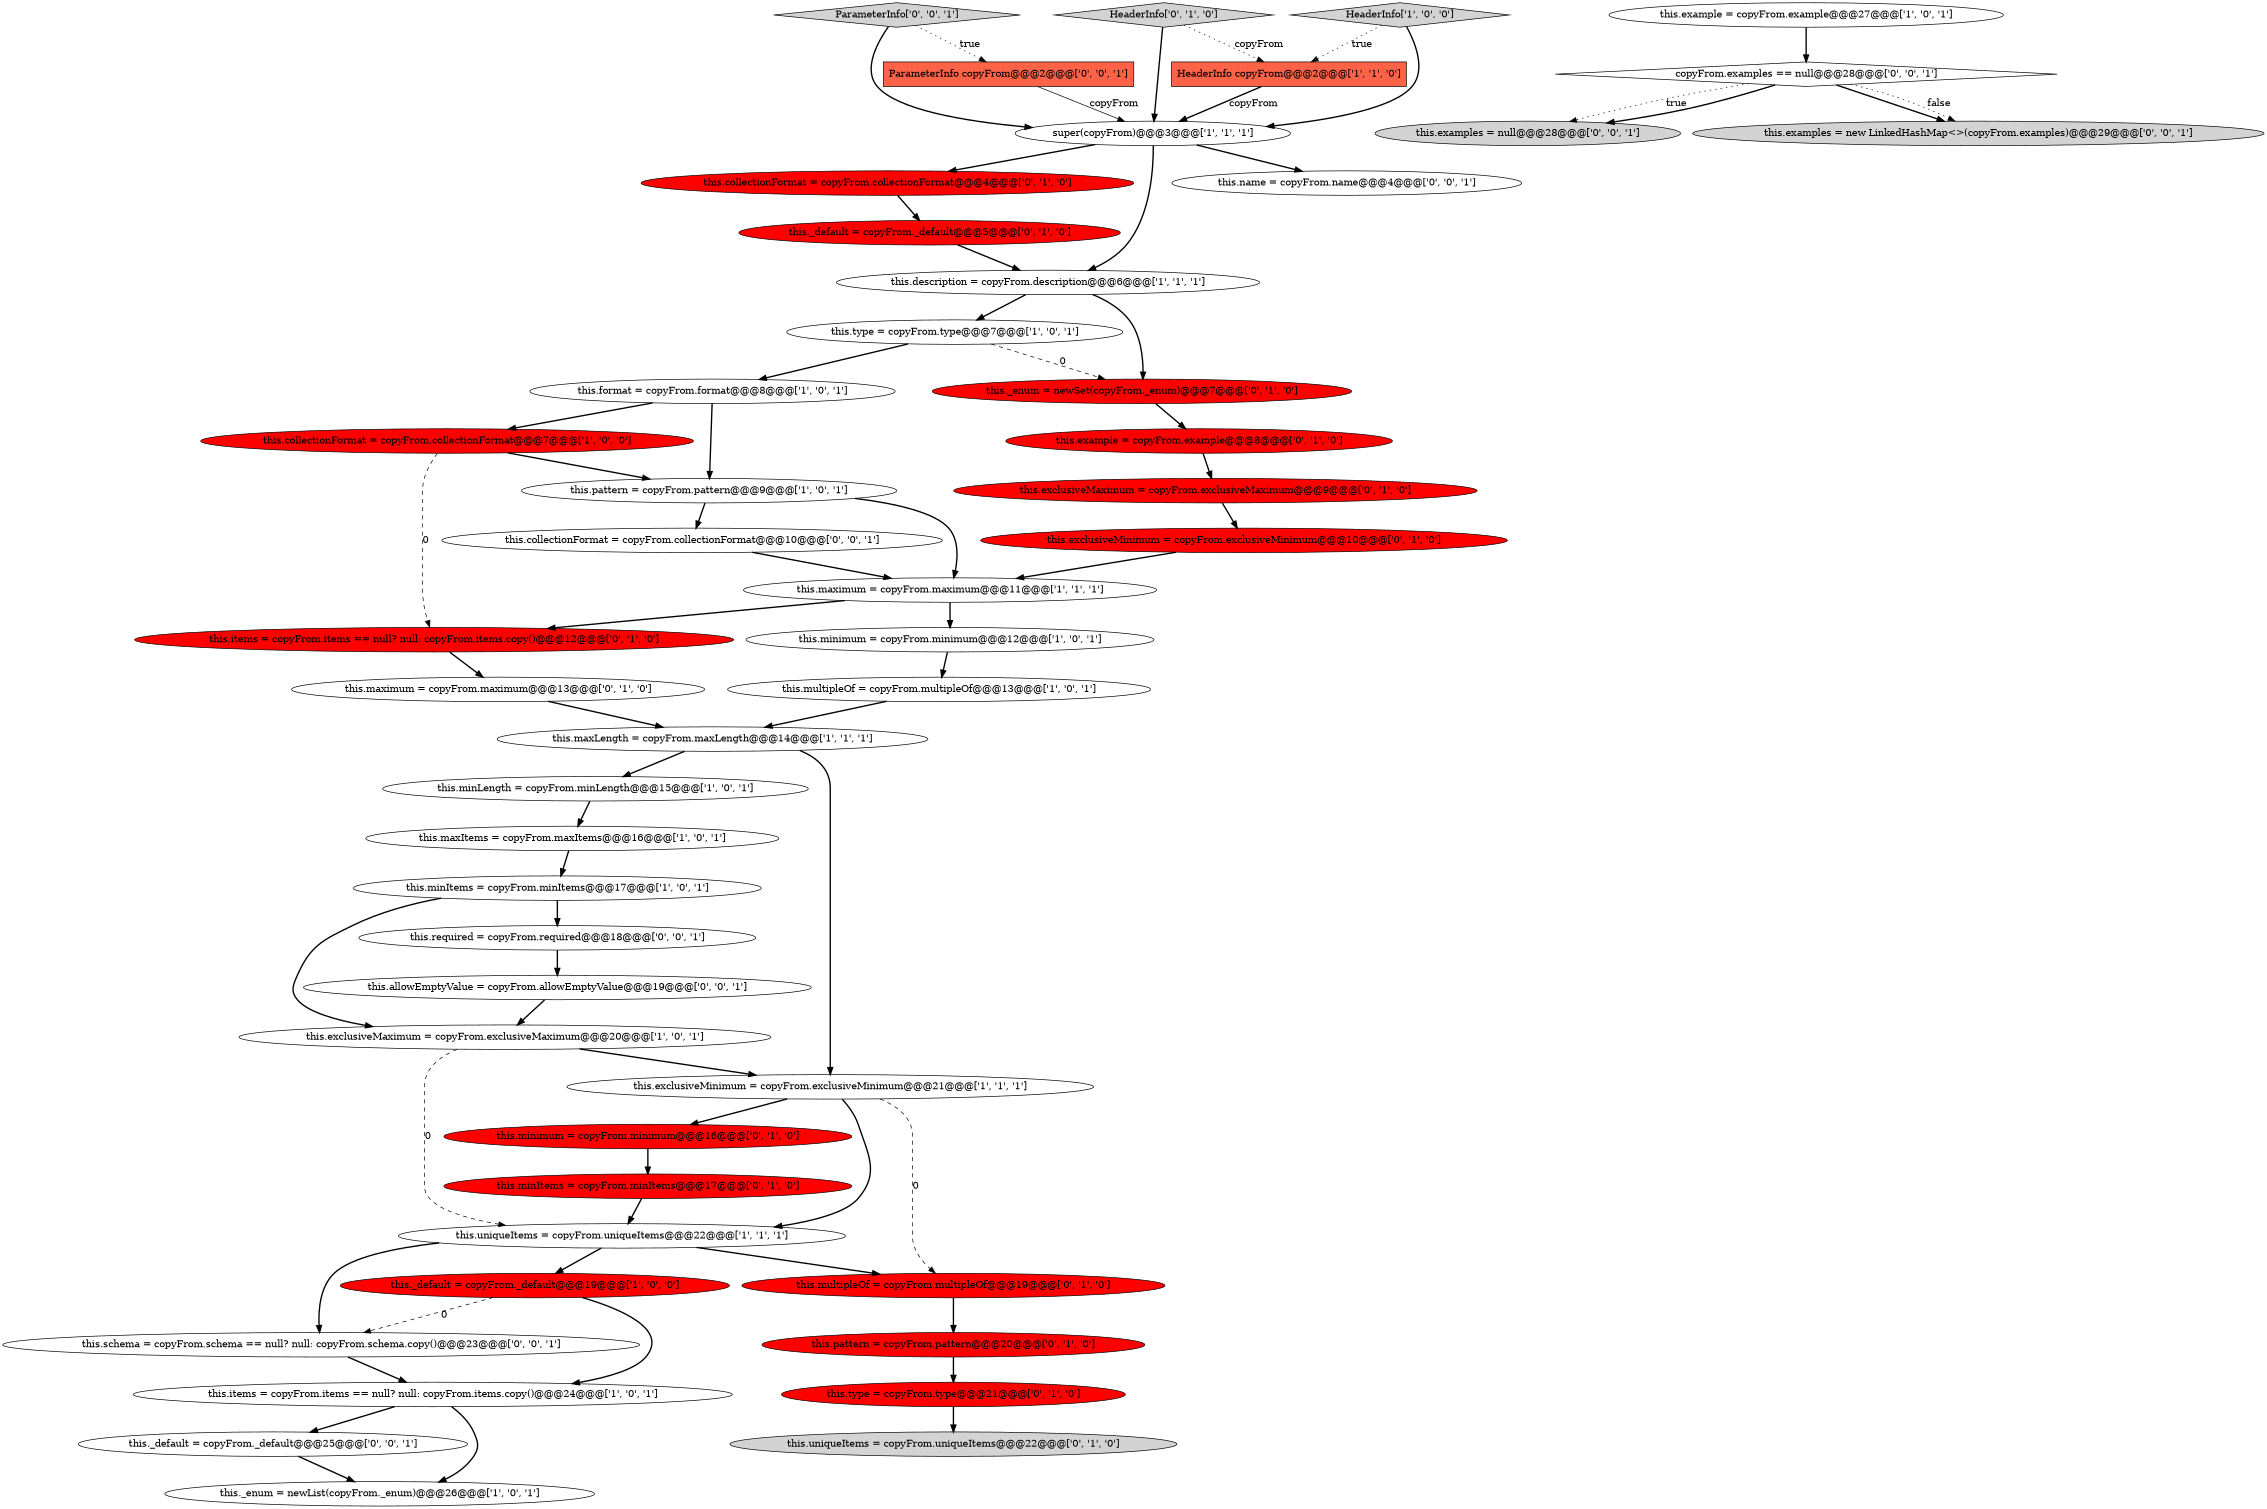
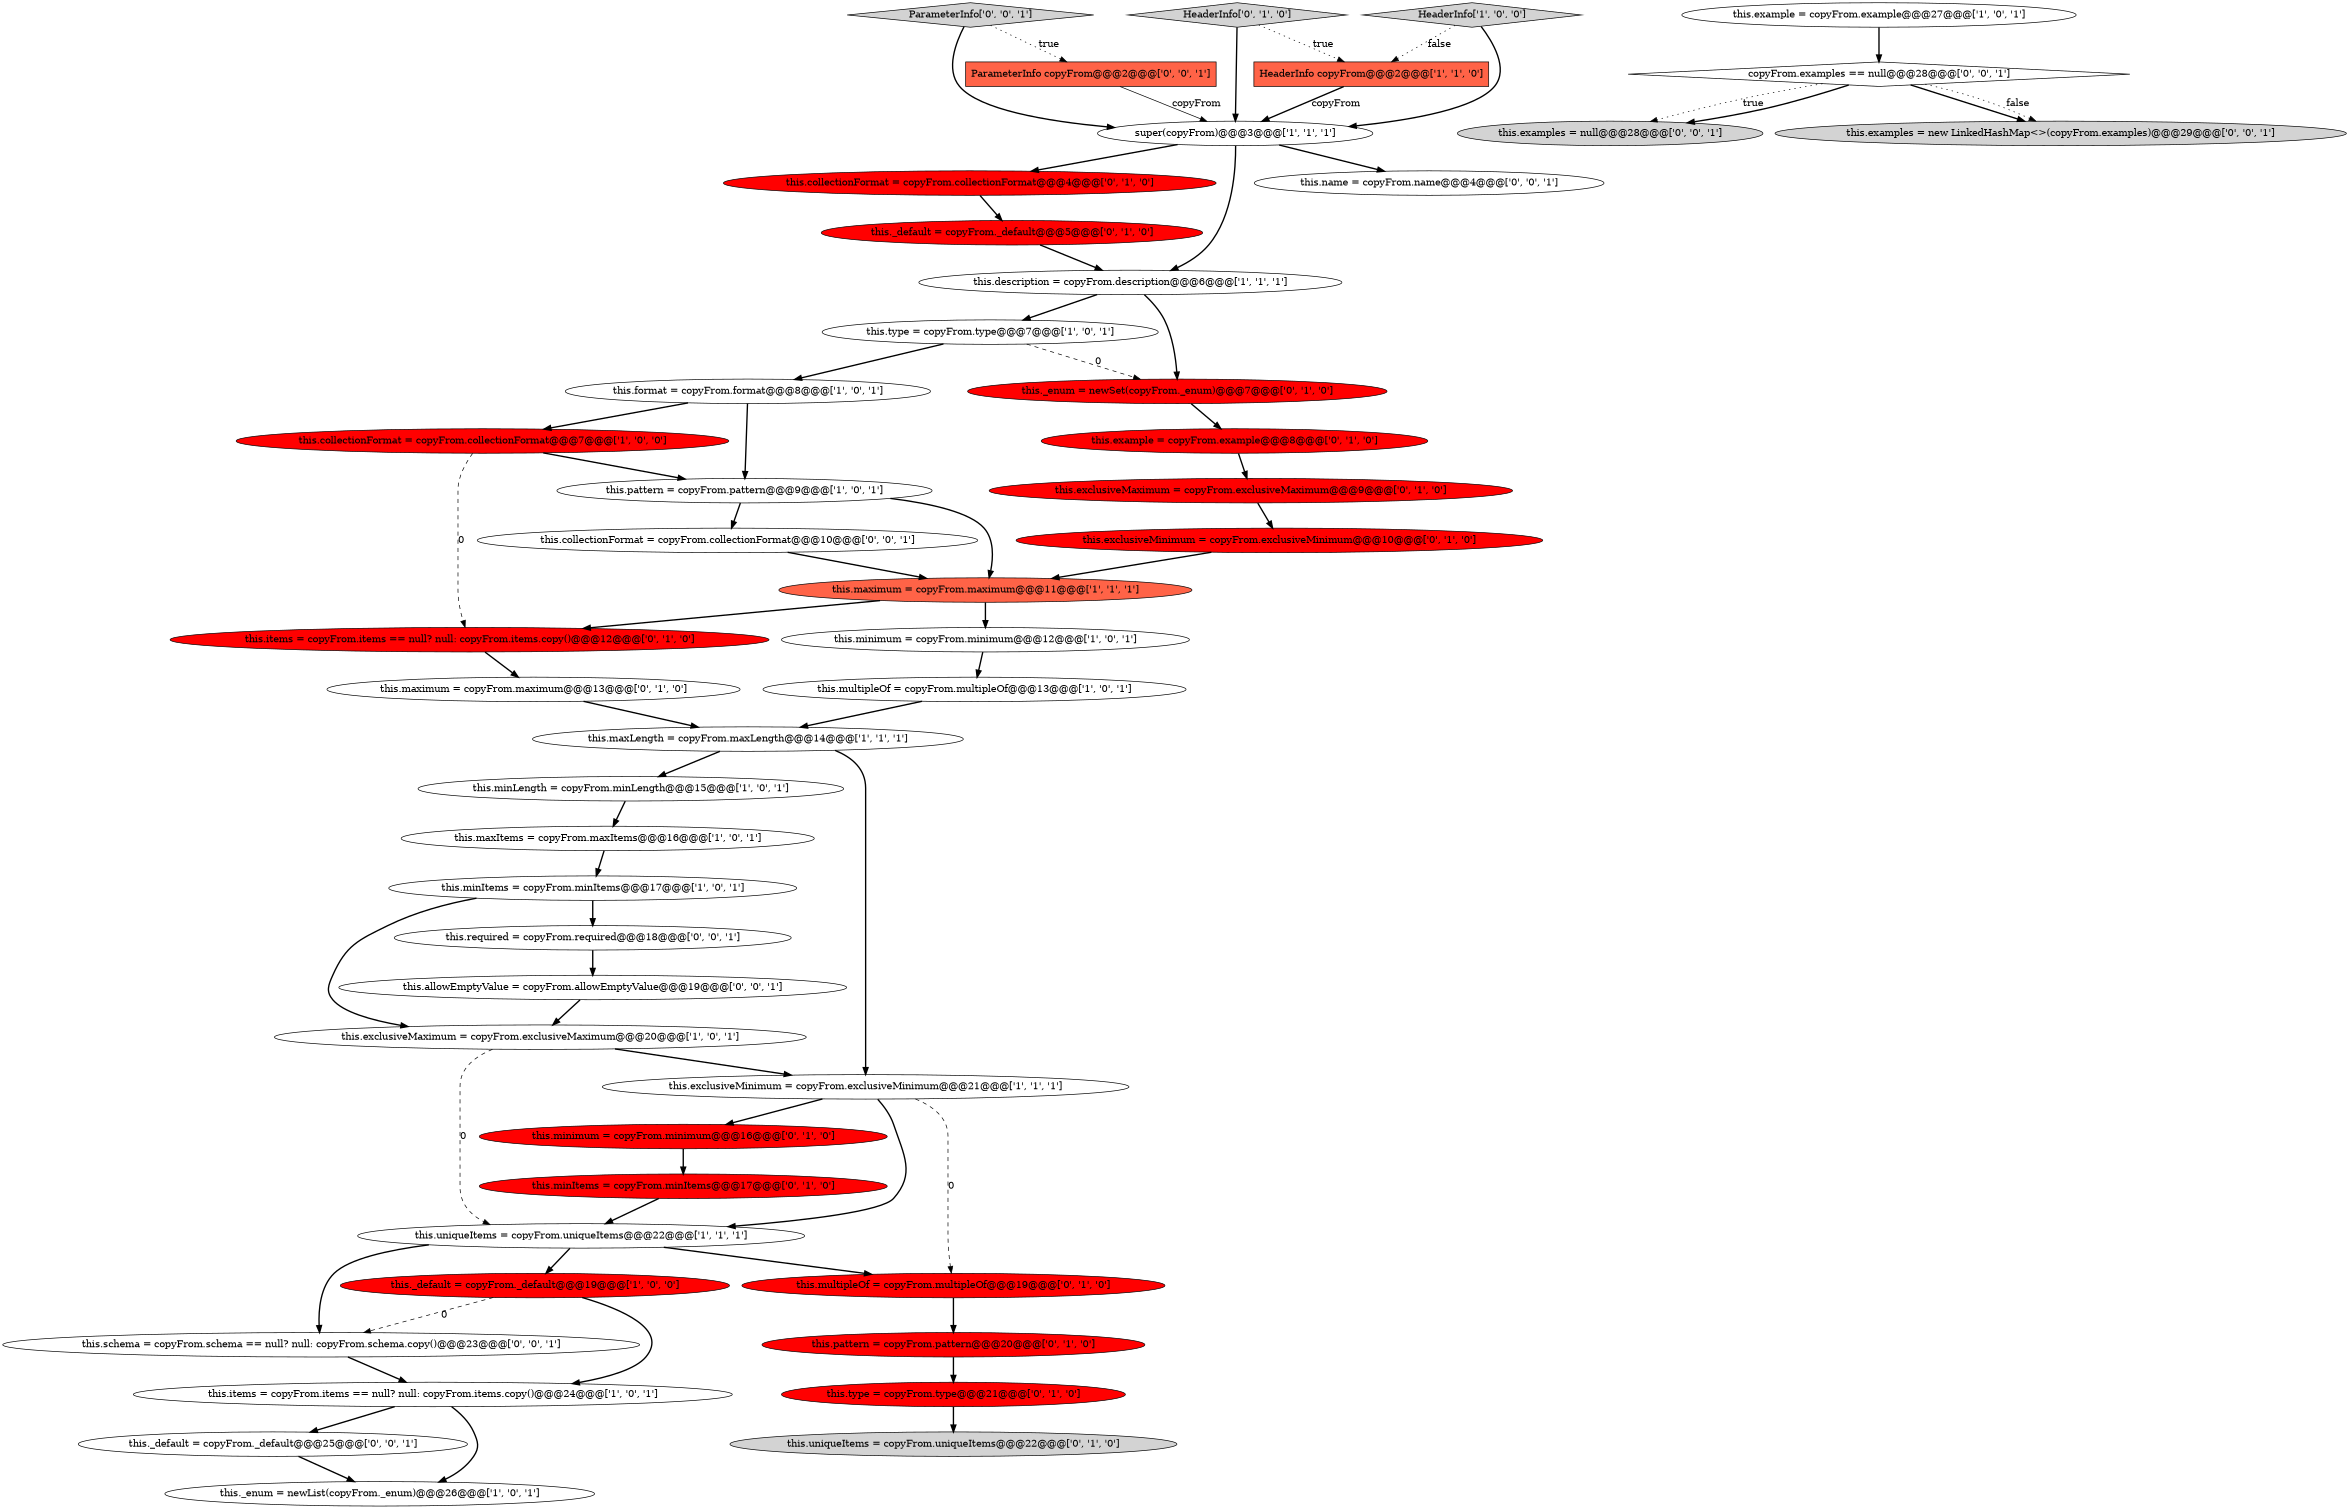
edge "HeaderInfo['0', '1', '0']" -> "HeaderInfo copyFrom@@@2@@@['1', '1', '0']": label "copyFrom" -> "true"
edge "HeaderInfo['1', '0', '0']" -> "HeaderInfo copyFrom@@@2@@@['1', '1', '0']": label "true" -> "false"
node "this.maximum = copyFrom.maximum@@@11@@@['1', '1', '1']": fillcolor white -> tomato
